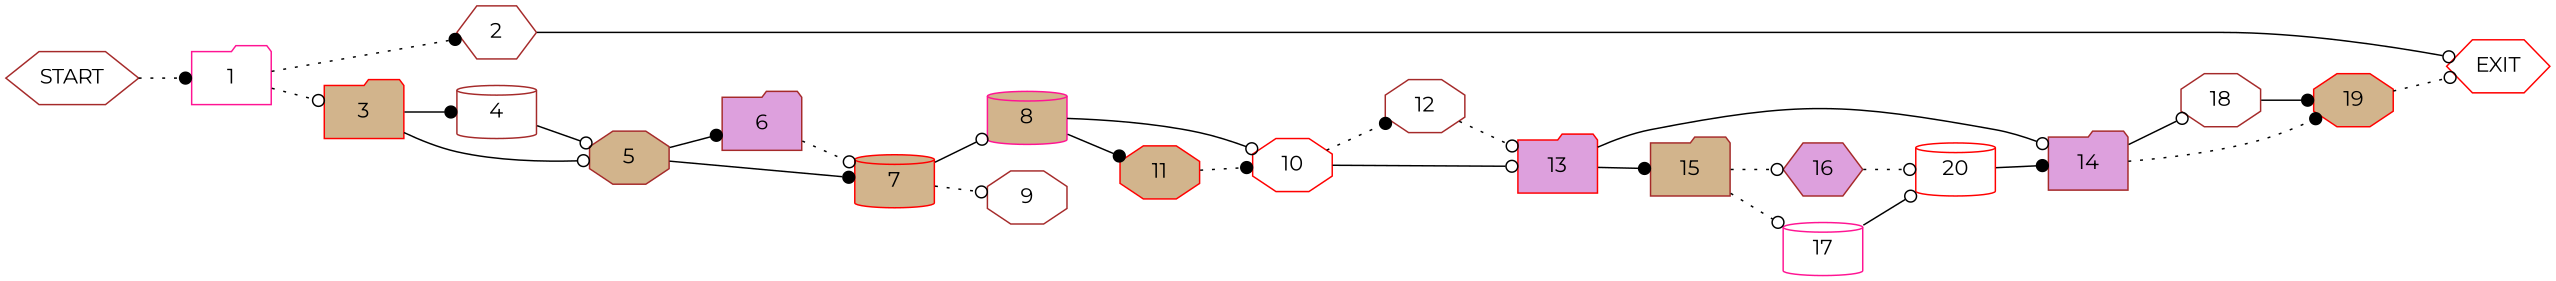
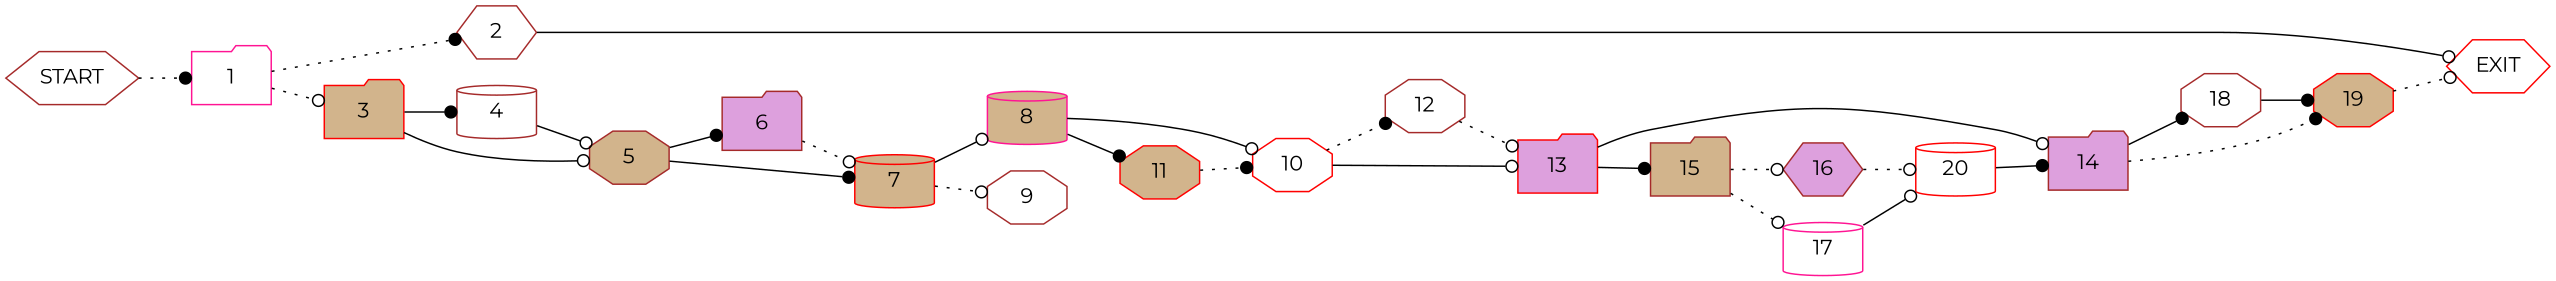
edge "14" -> "18": arrowhead odot -> dot
